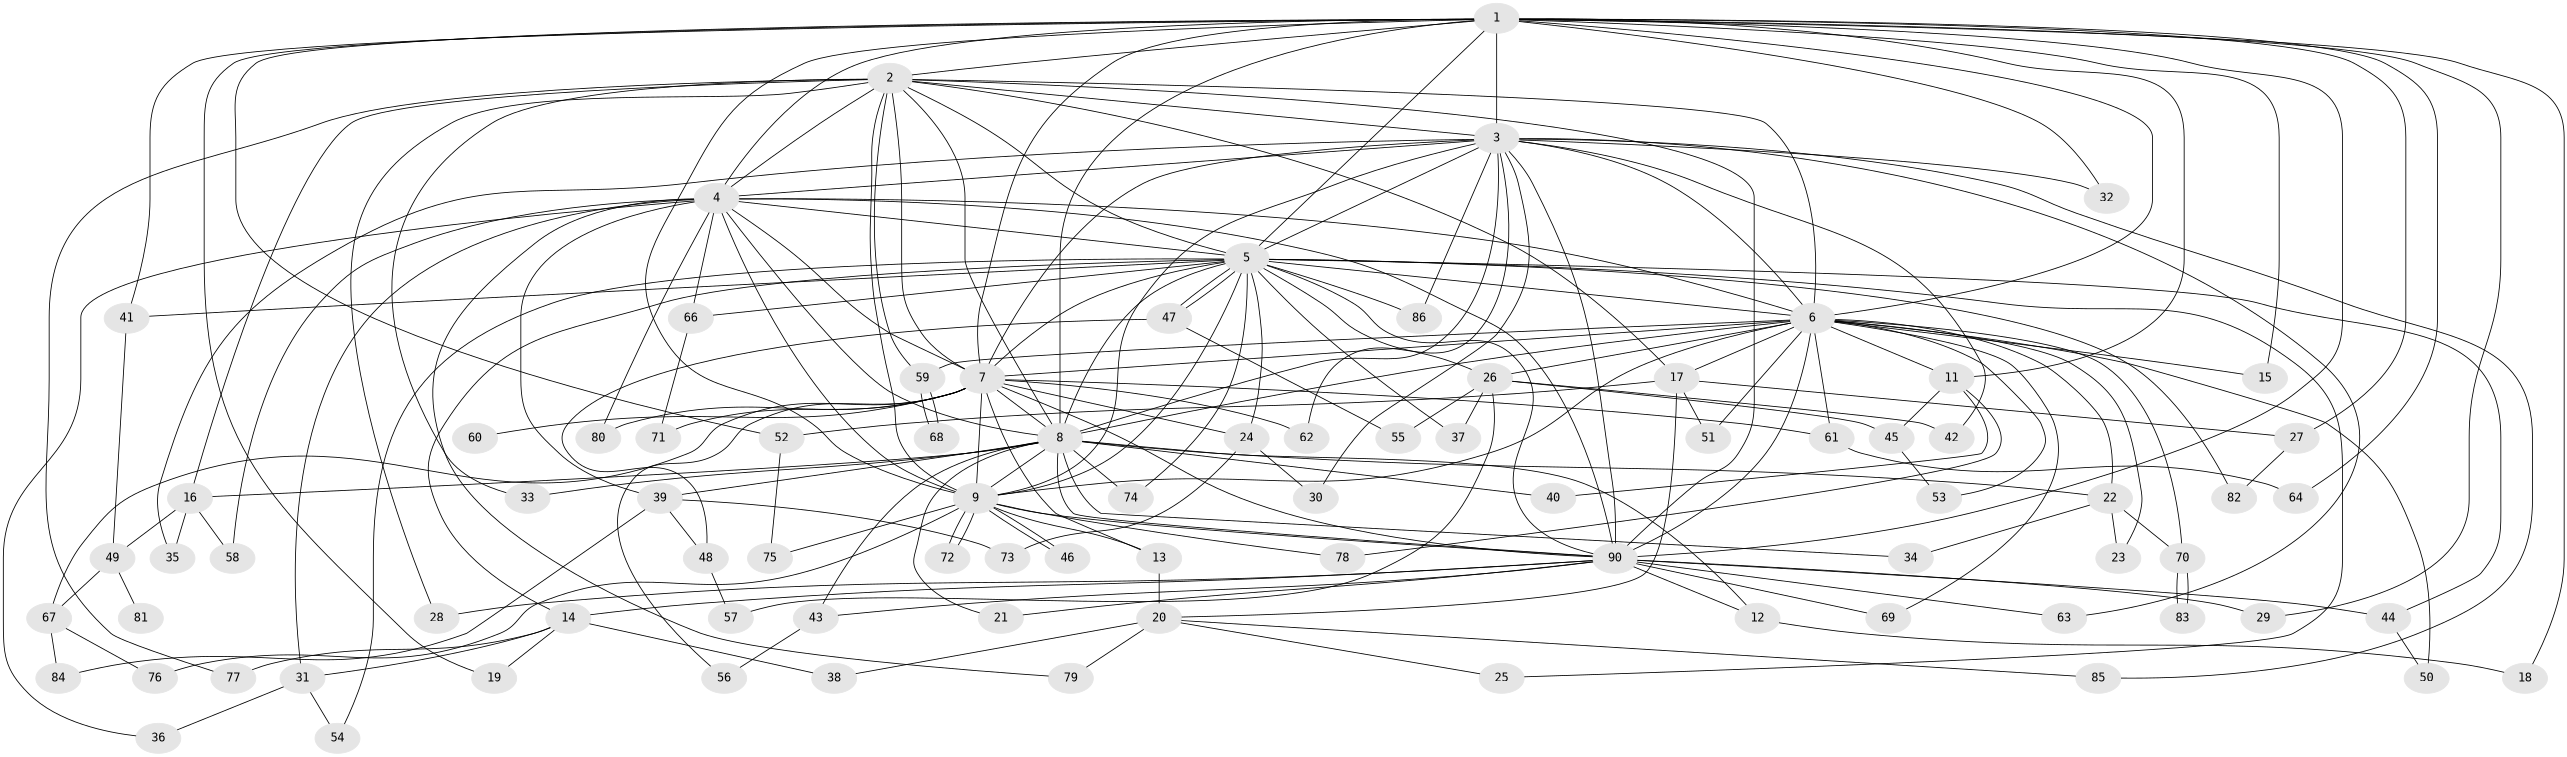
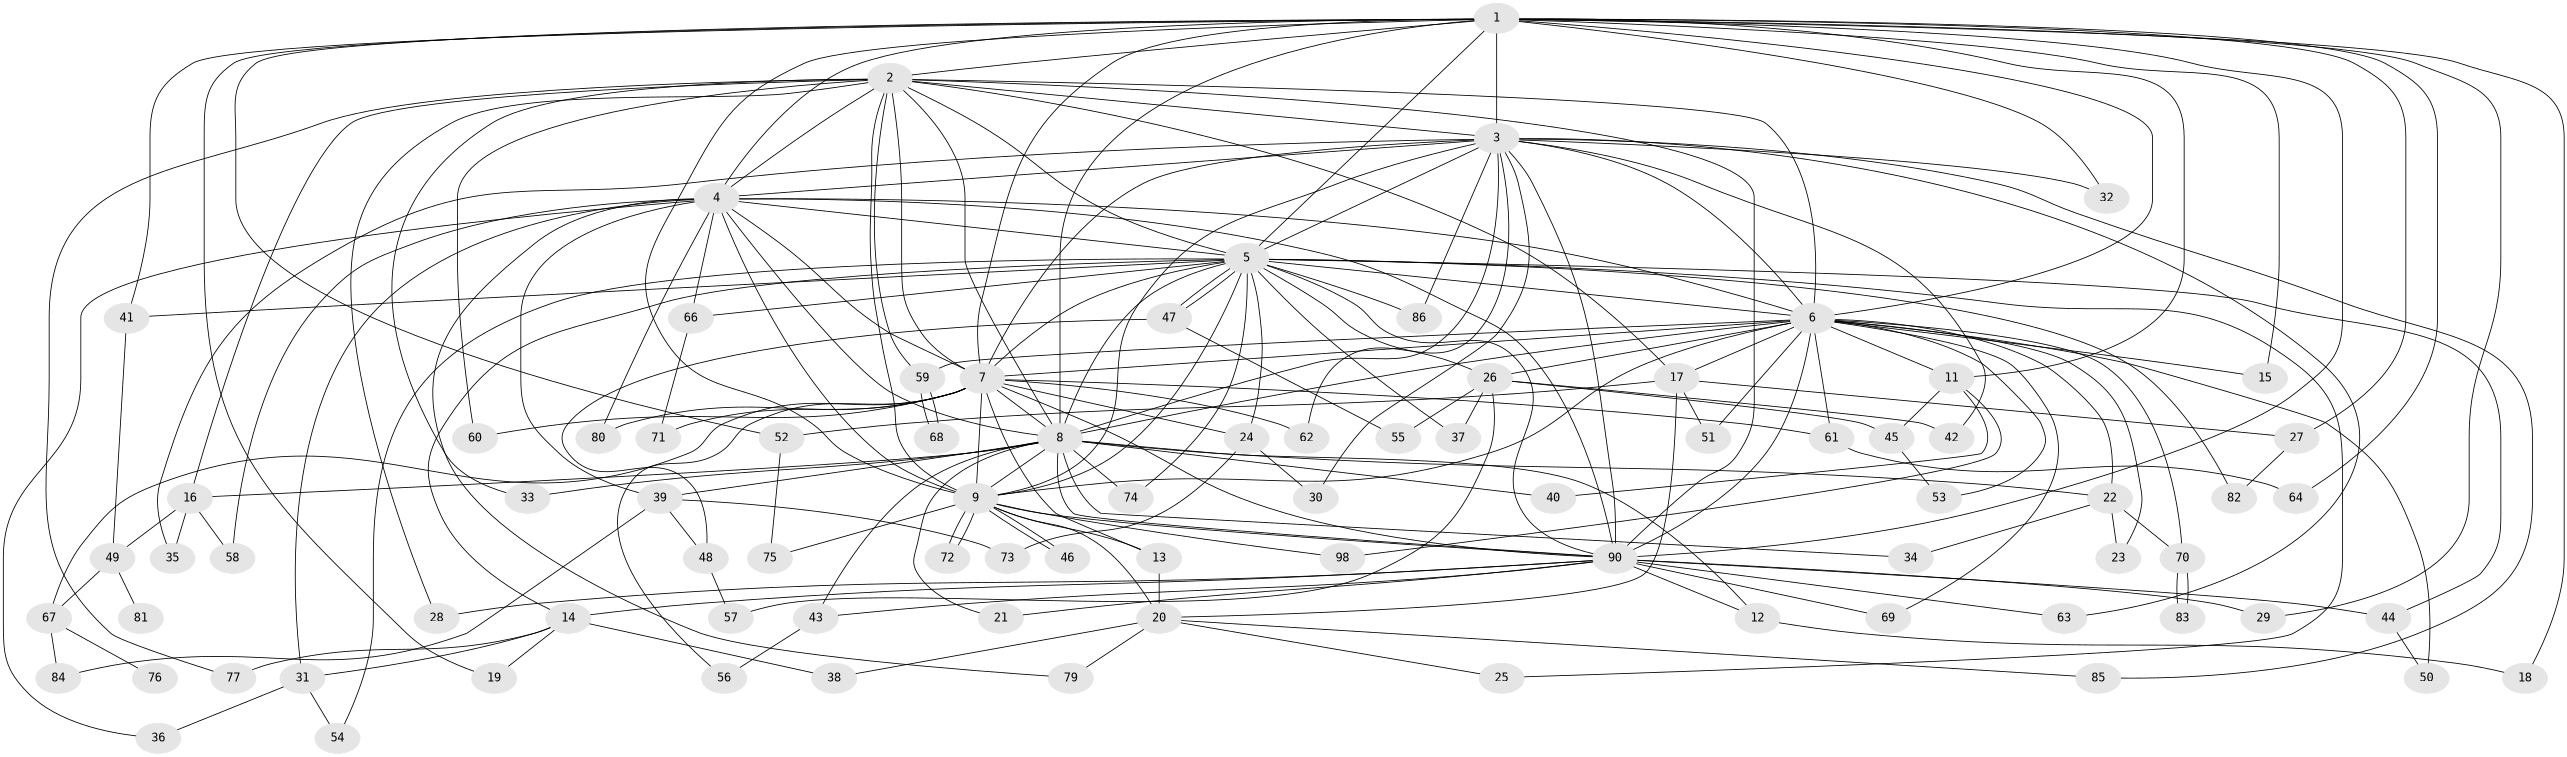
edge "2" -- "60": added
node "78": label "78" -> "98"
edge "9" -- "76": now "9" -- "20"
